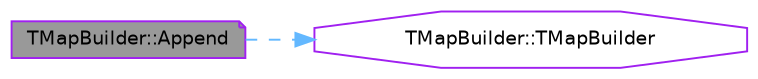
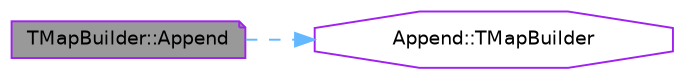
node "TMapBuilder::TMapBuilder": label "TMapBuilder::TMapBuilder" -> "Append::TMapBuilder"
